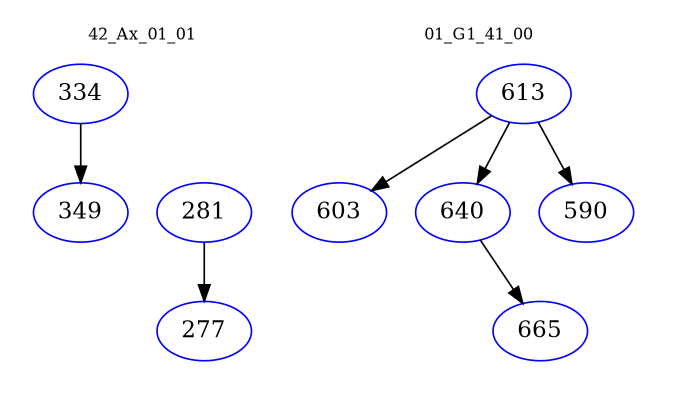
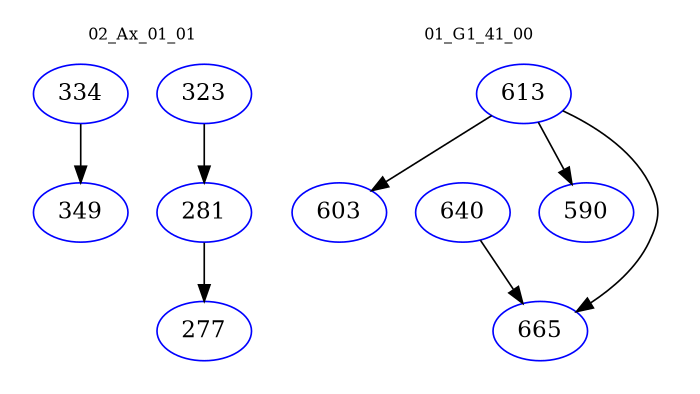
cluster "42_Ax_01_01": label "42_Ax_01_01" -> "02_Ax_01_01"
node "323": added
edge "613" -> "640": now "613" -> "665"
